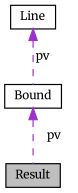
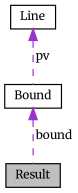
edge "Result" -> "Bound": label " pv" -> " bound"
